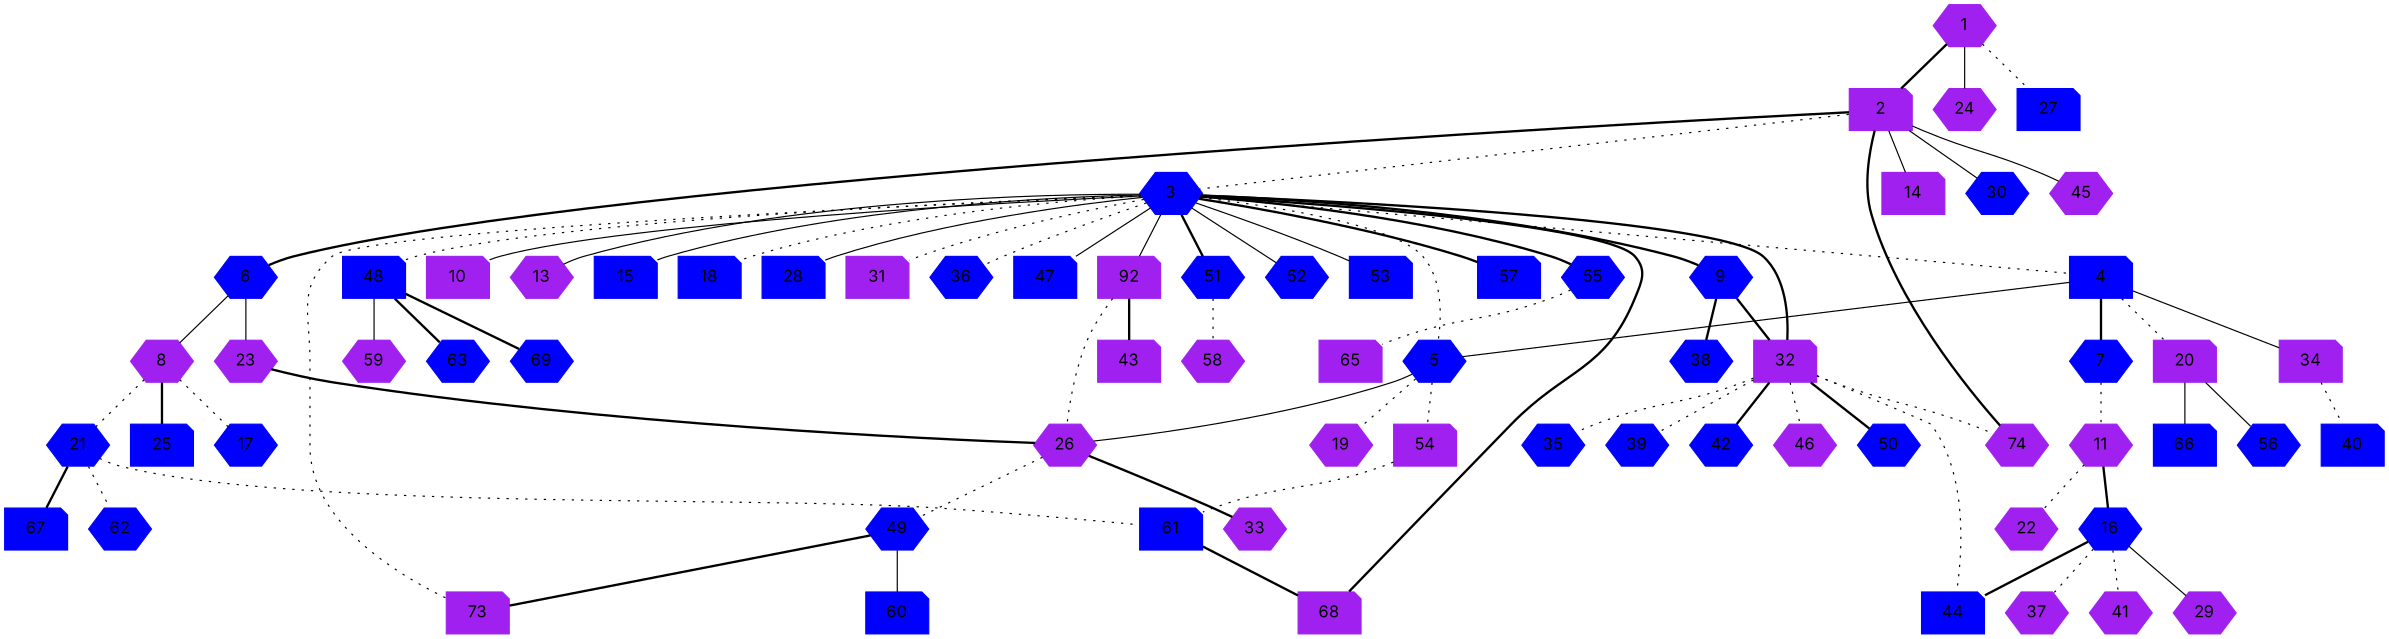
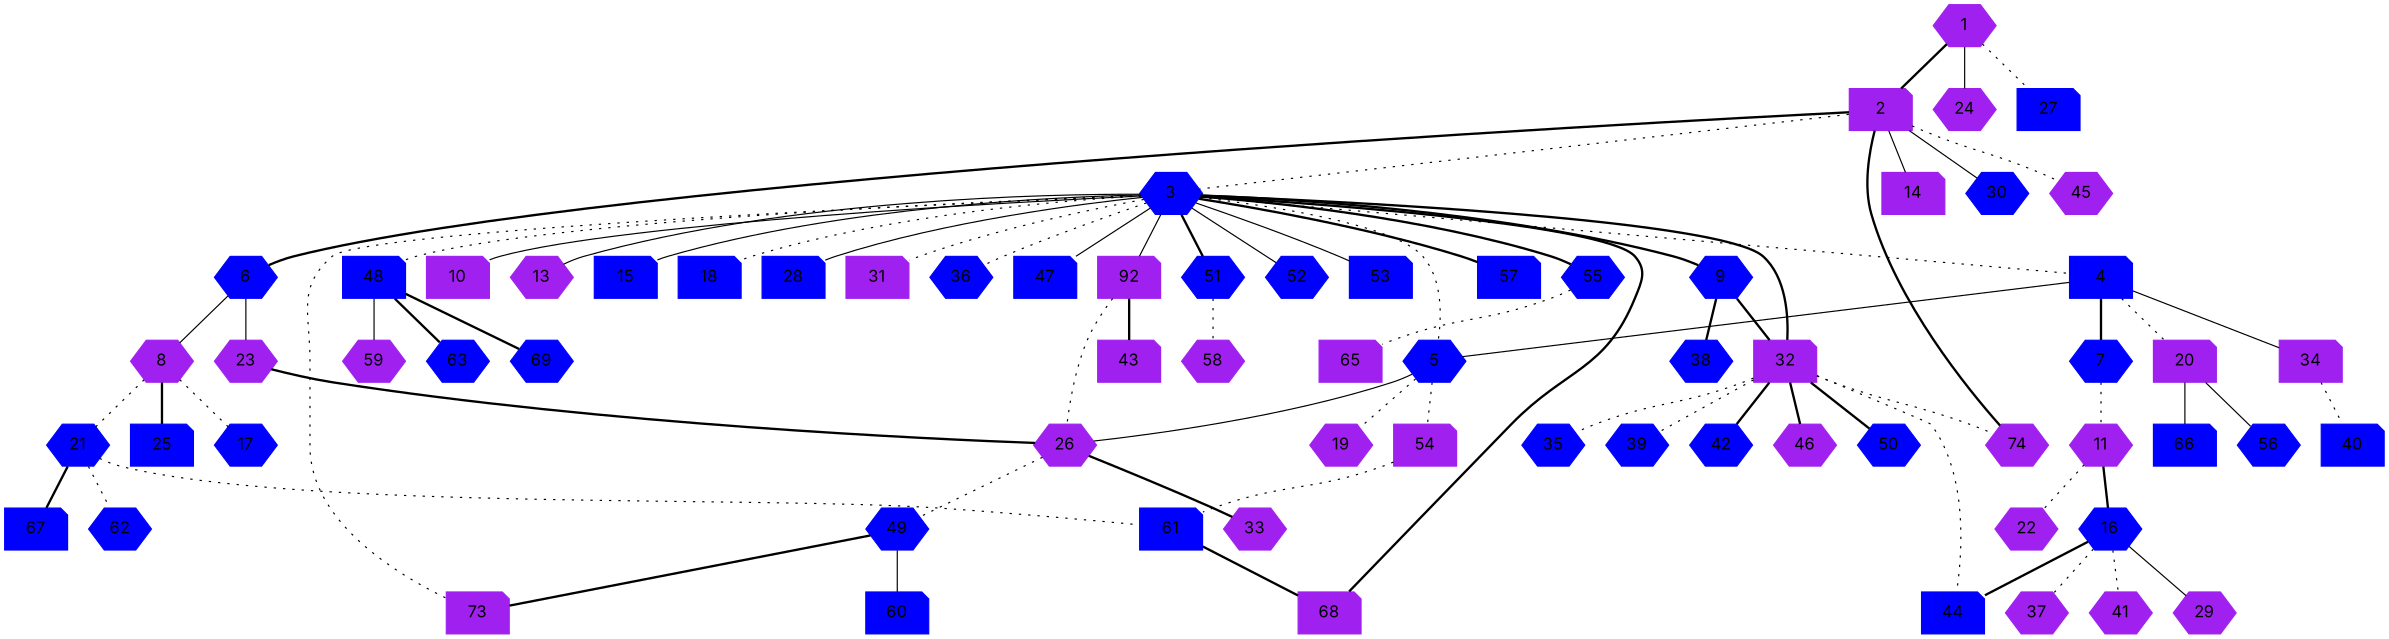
edge "2" -- "45": style solid -> dotted
edge "32" -- "46": style dotted -> bold
